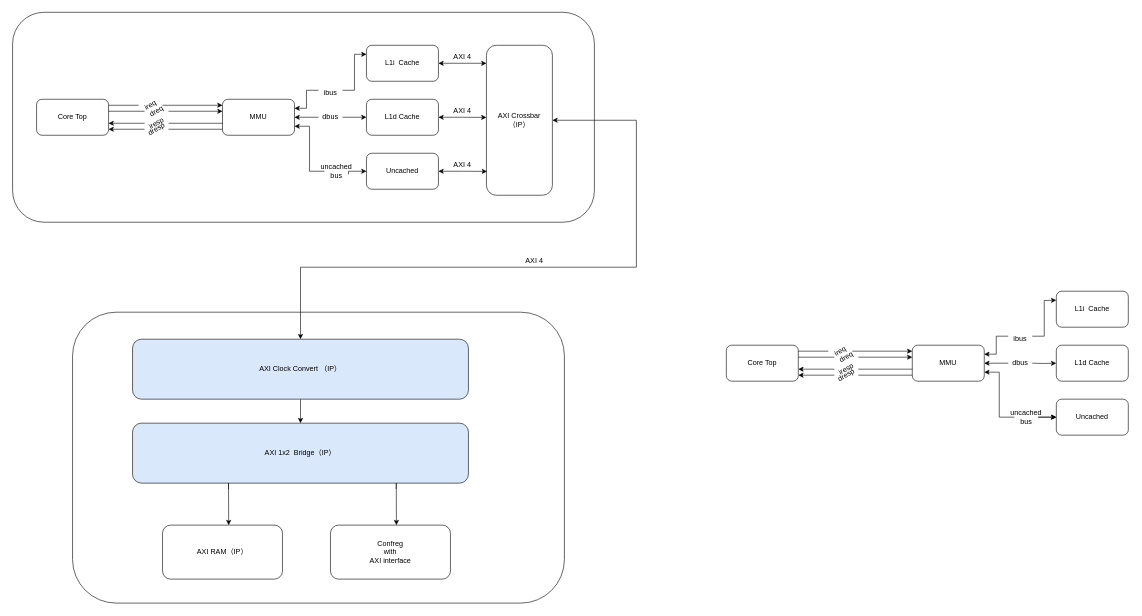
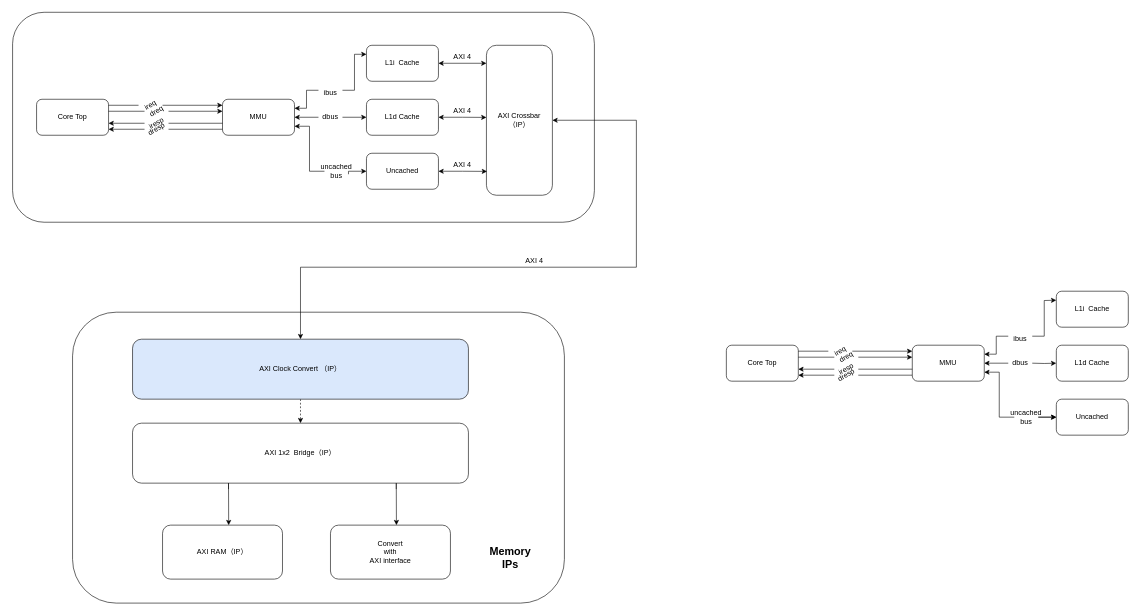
edge "AXI Clock Convert （IP）" -> "AXI 1x2 Bridge（IP）": style solid -> dashed
node "AXI 1x2 Bridge（IP）": fillcolor #dae8fc -> #ffffff
node "Confreg with AXI interface": label "Confreg with AXI interface" -> "Convert with AXI interface"
node "Memory IPs": added
